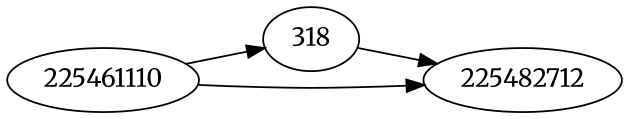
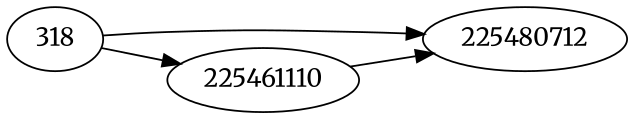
edge "225461110" -> "318": reversed
node "225482712": label "225482712" -> "225480712"
